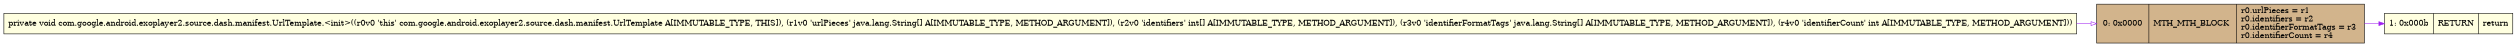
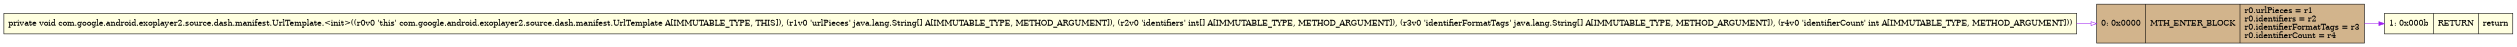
node "0: 0x0000": text "MTH_MTH_BLOCK" -> "MTH_ENTER_BLOCK"
